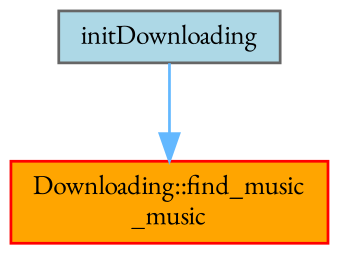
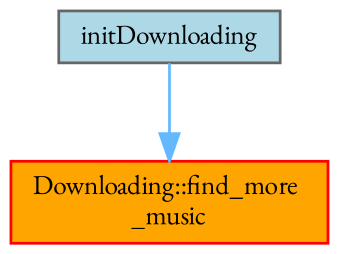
node "Downloading::find_music _music": label "Downloading::find_music _music" -> "Downloading::find_more _music"
